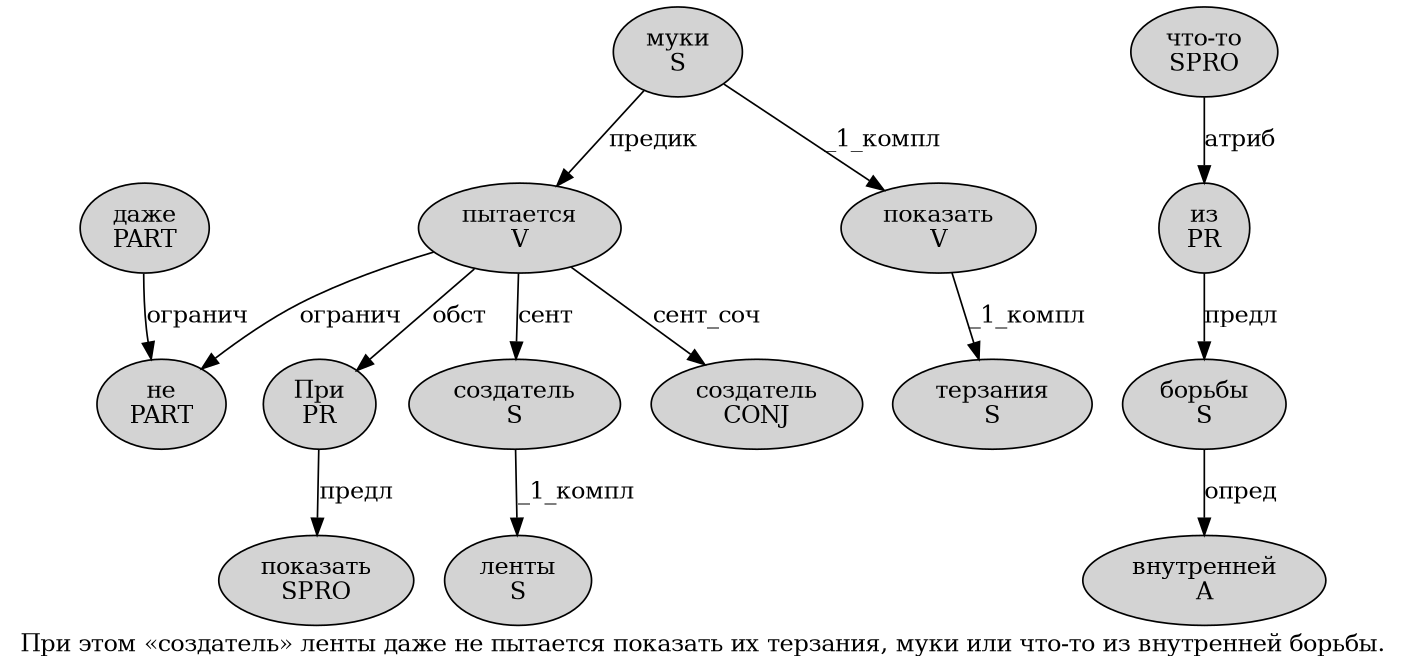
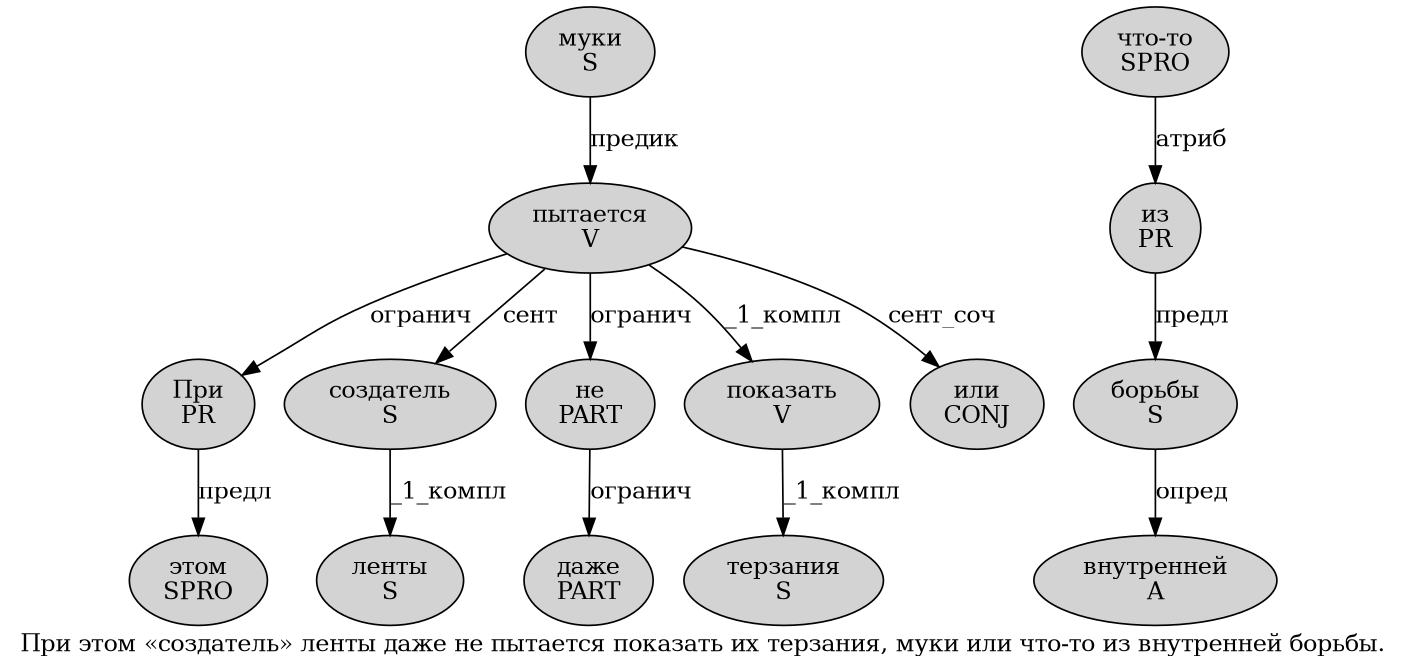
edge "муки S" -> "показать V": now "пытается V" -> "показать V"
edge "даже PART" -> "не PART": reversed
edge "пытается V" -> "При PR": label "обст" -> "огранич"
node "создатель CONJ": label "создатель CONJ" -> "или CONJ"
node "показать SPRO": label "показать SPRO" -> "этом SPRO"
